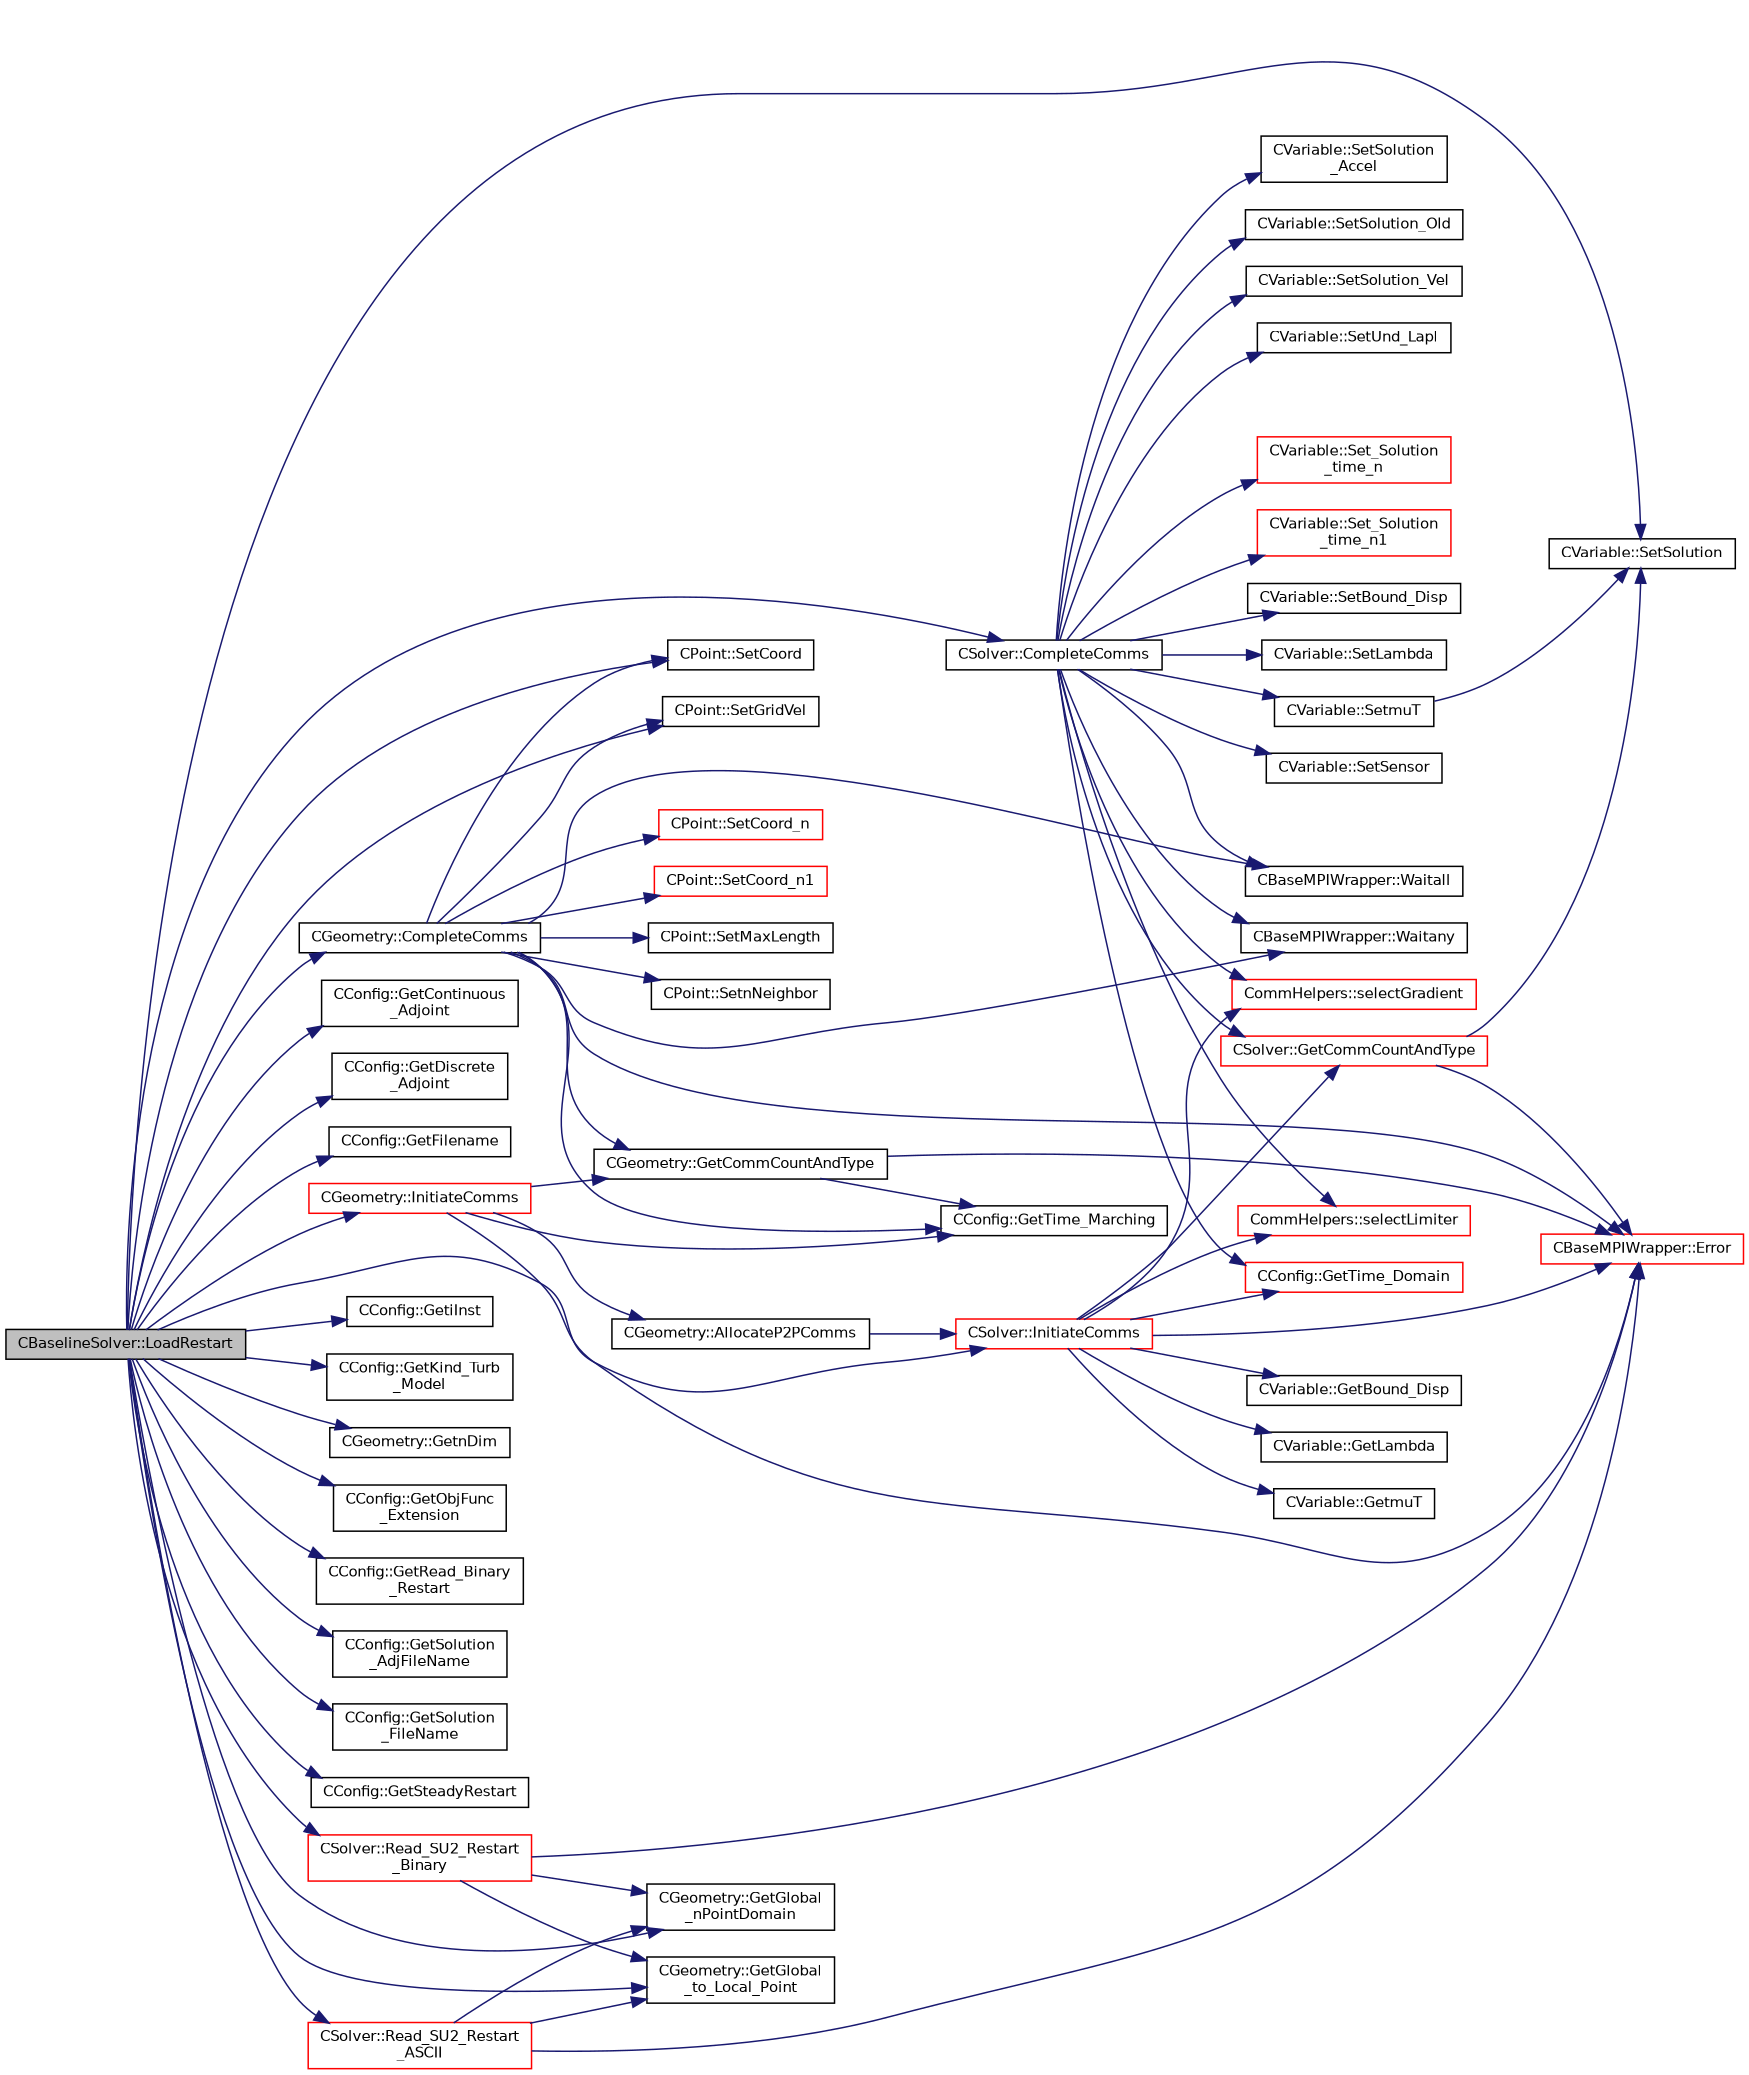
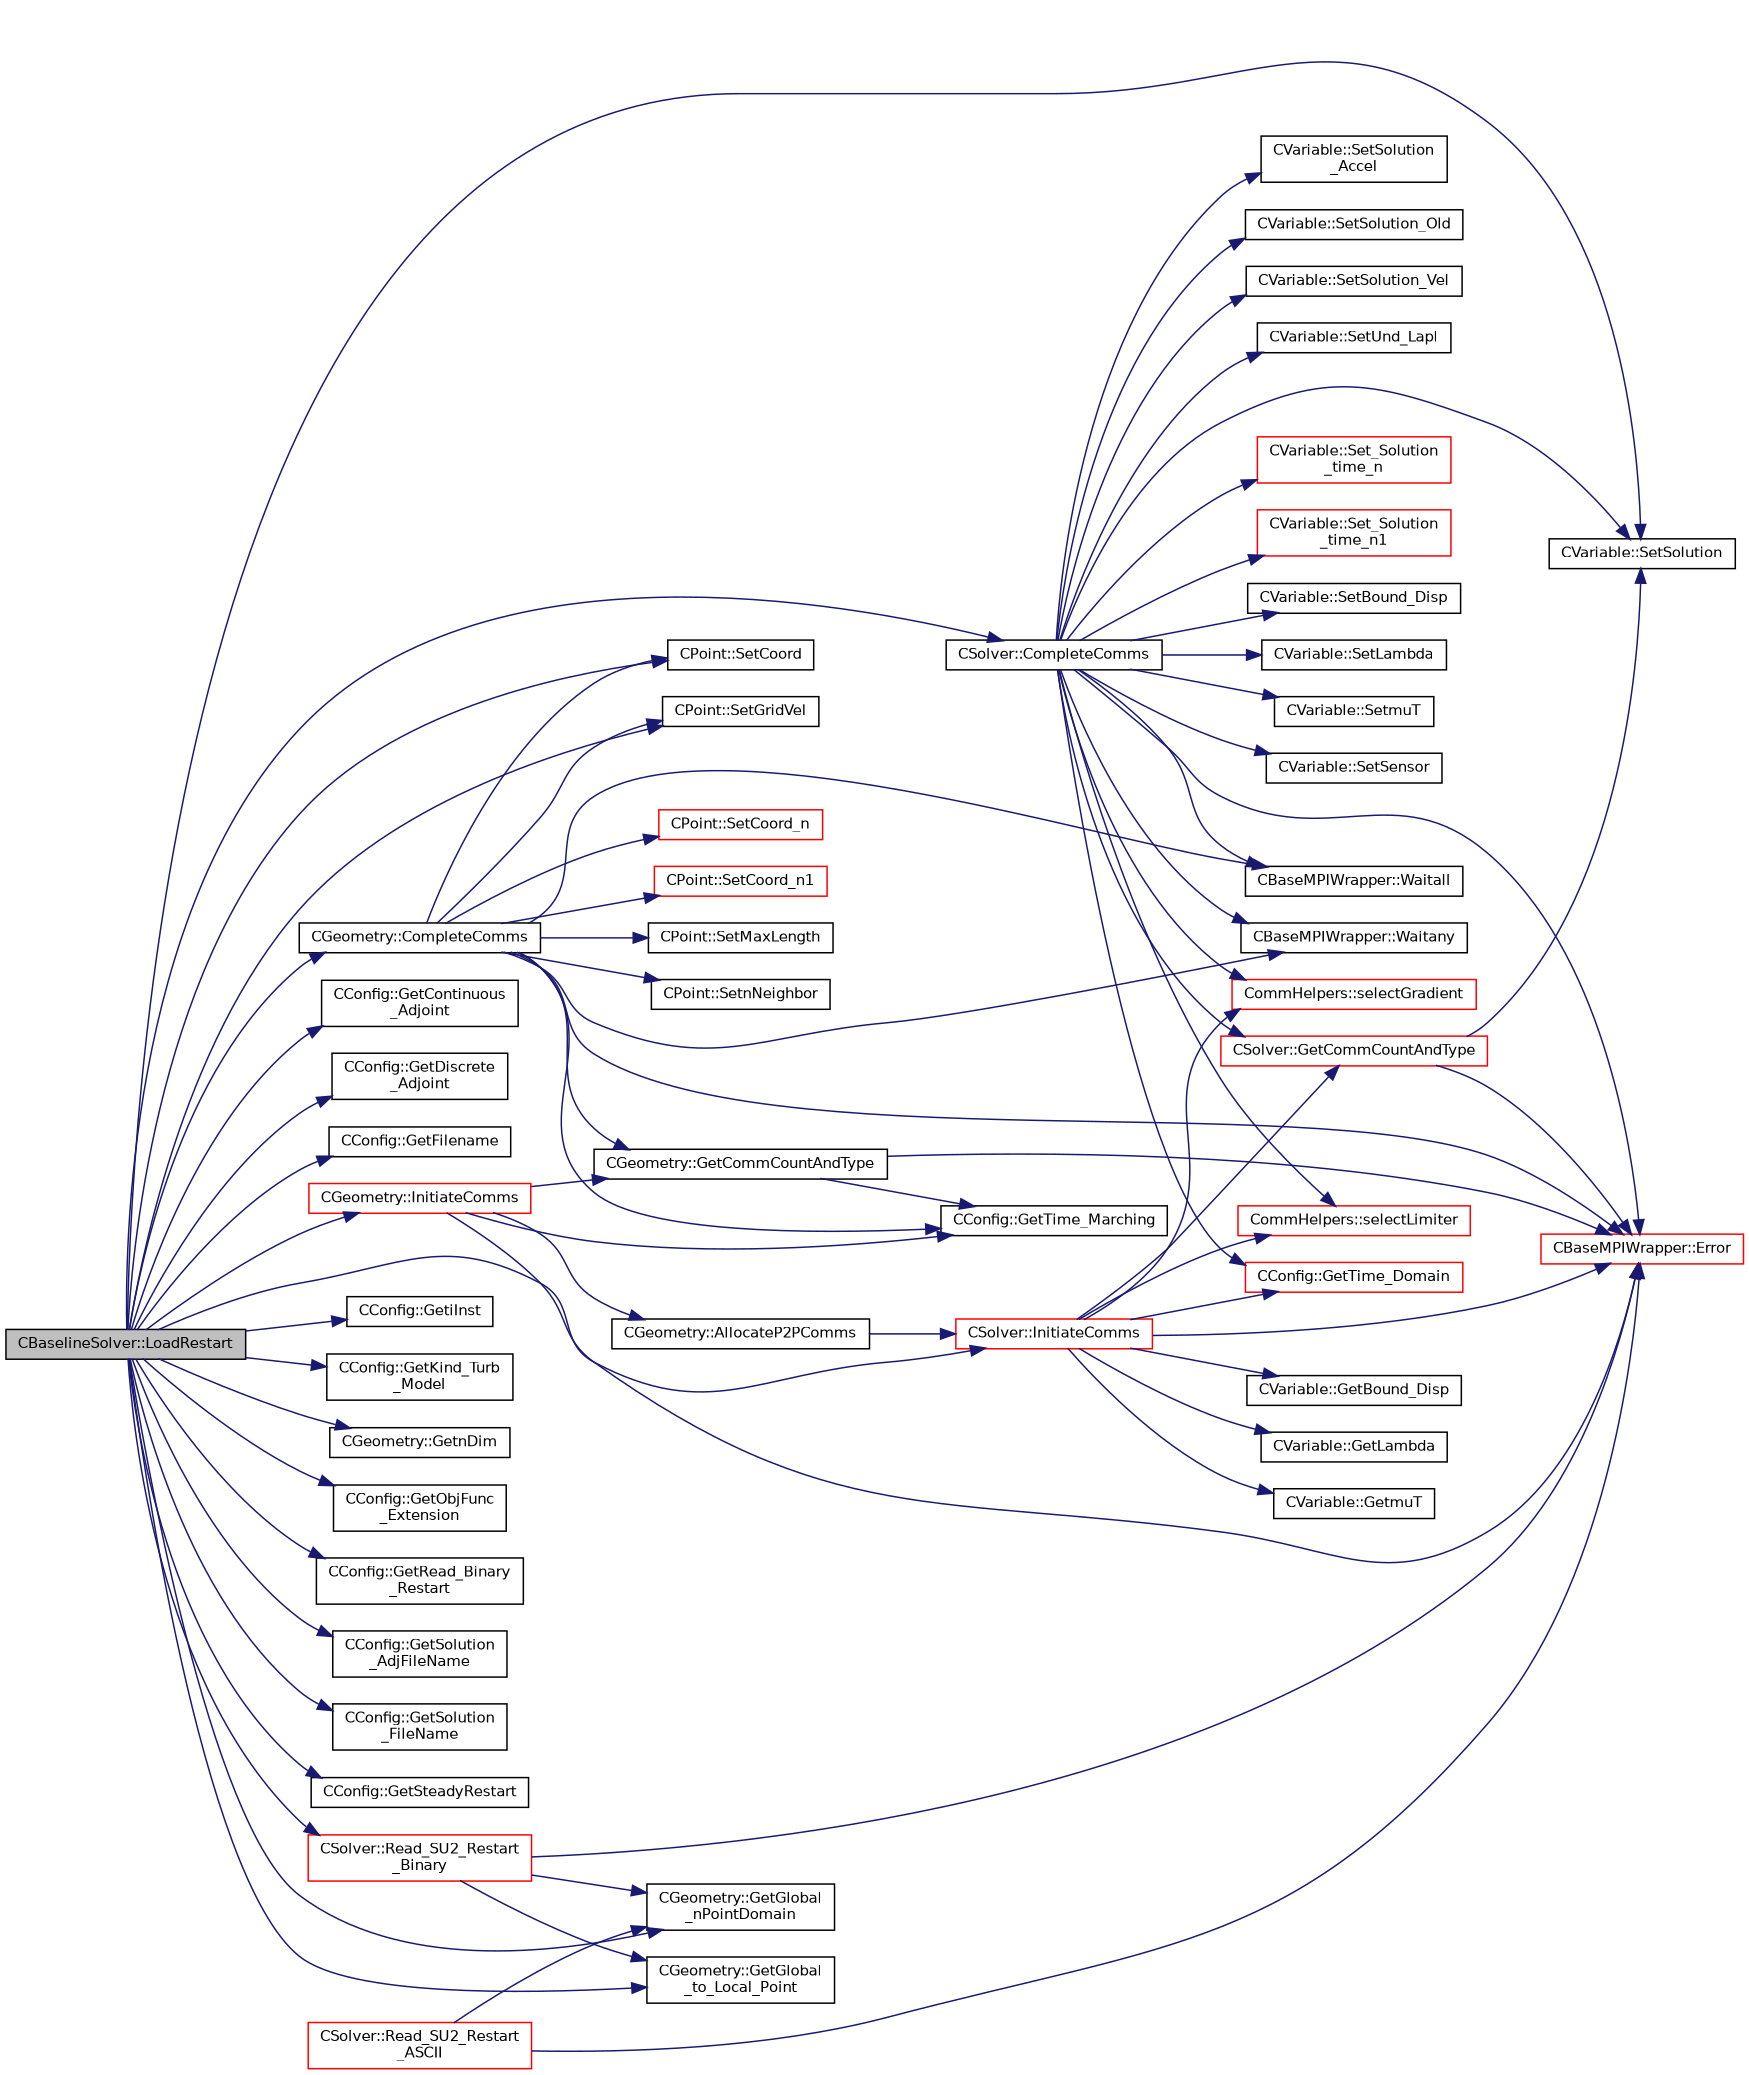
edge "CVariable::SetmuT" -> "CVariable::SetSolution": now "CSolver::CompleteComms" -> "CVariable::SetSolution"
edge "CSolver::CompleteComms" -> "CBaseMPIWrapper::Error": added
edge "CBaselineSolver::LoadRestart" -> "CSolver::Read_SU2_Restart _ASCII": removed
edge "CSolver::Read_SU2_Restart _ASCII" -> "CGeometry::GetGlobal _to_Local_Point": removed
